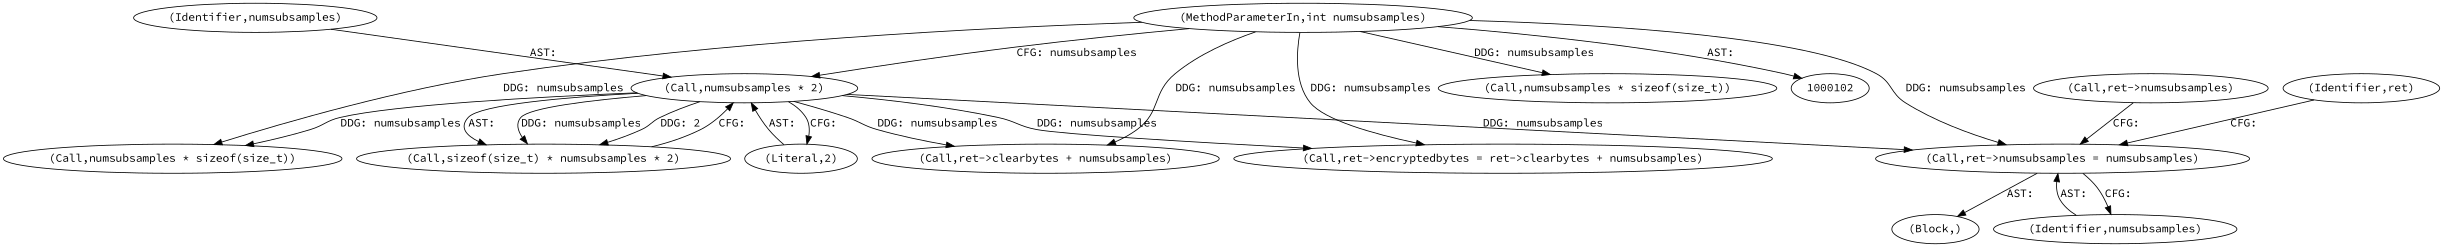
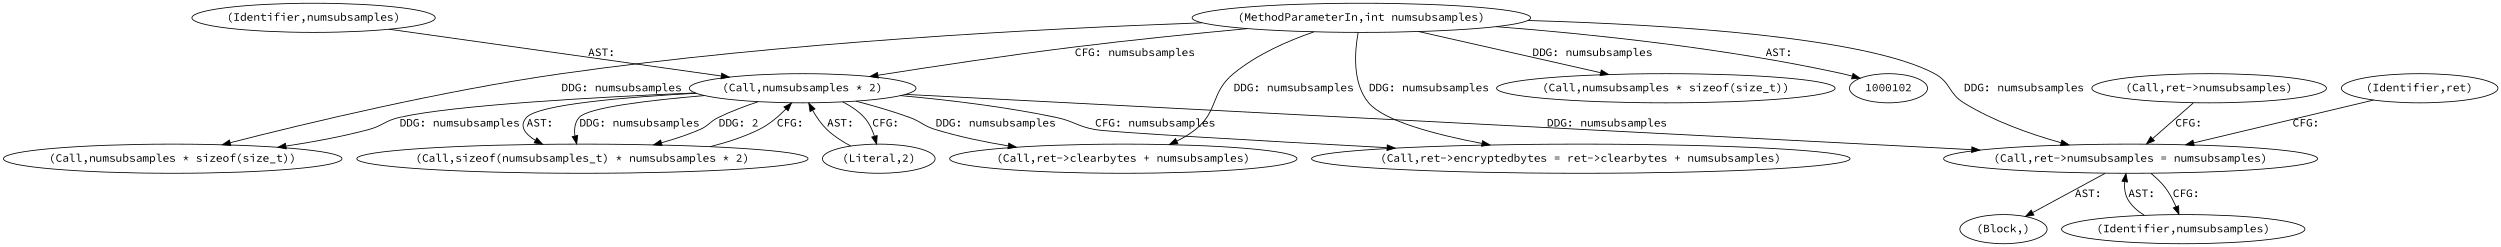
edge "(Call,numsubsamples * 2)" -> "(Call,ret->encryptedbytes = ret->clearbytes + numsubsamples)": label "DDG: numsubsamples" -> "CFG: numsubsamples"
node "(Call,sizeof(size_t) * numsubsamples * 2)": label "(Call,sizeof(size_t) * numsubsamples * 2)" -> "(Call,sizeof(numsubsamples_t) * numsubsamples * 2)"
